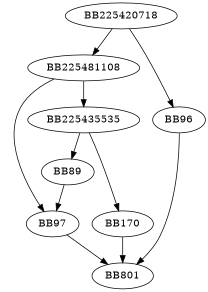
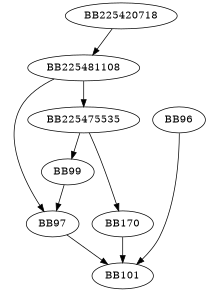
edge "BB225420718" -> "BB96": removed
node "BB225435535": label "BB225435535" -> "BB225475535"
node "BB89": label "BB89" -> "BB99"
node "BB801": label "BB801" -> "BB101"
